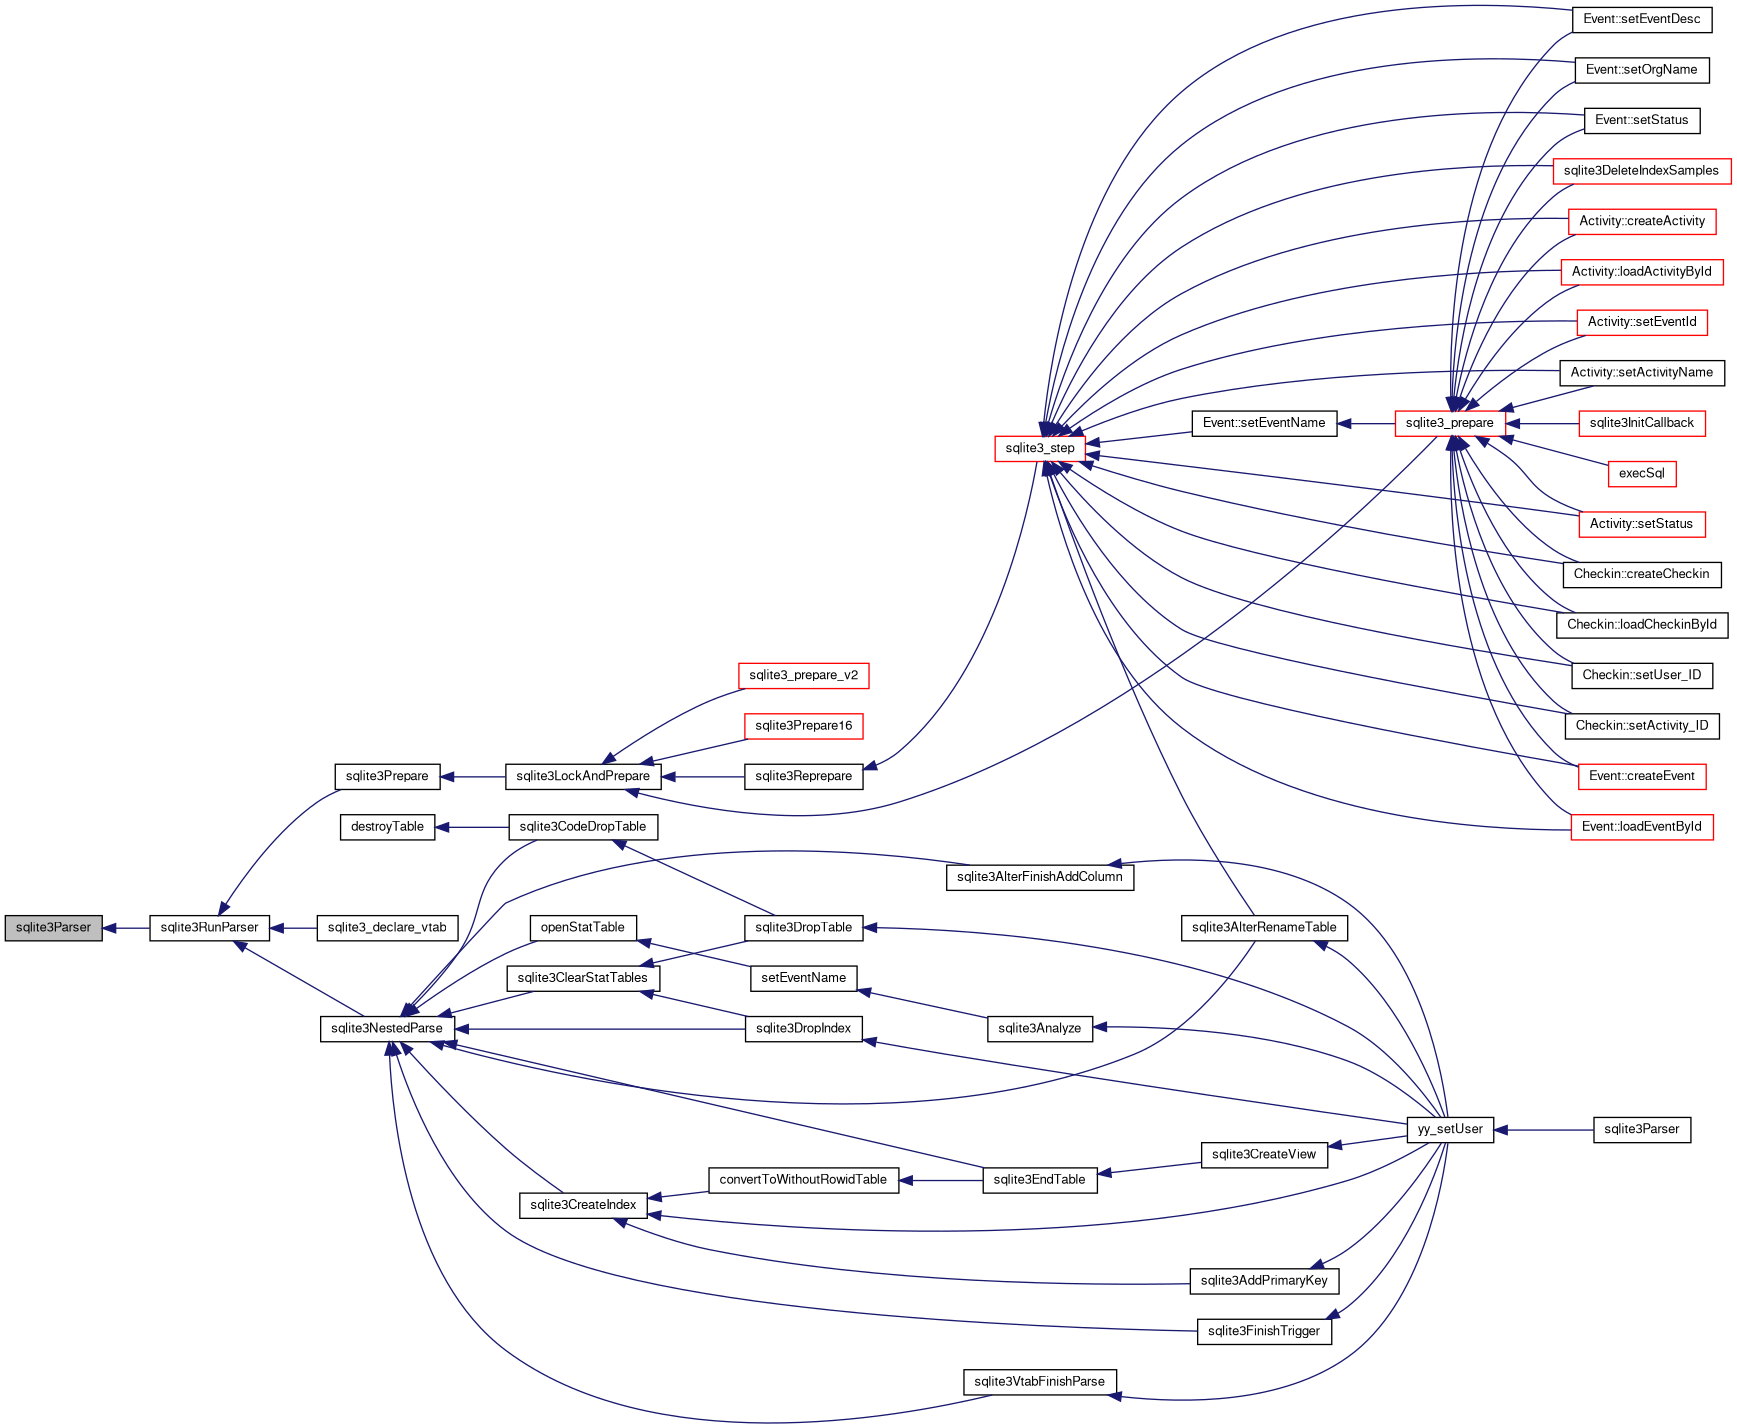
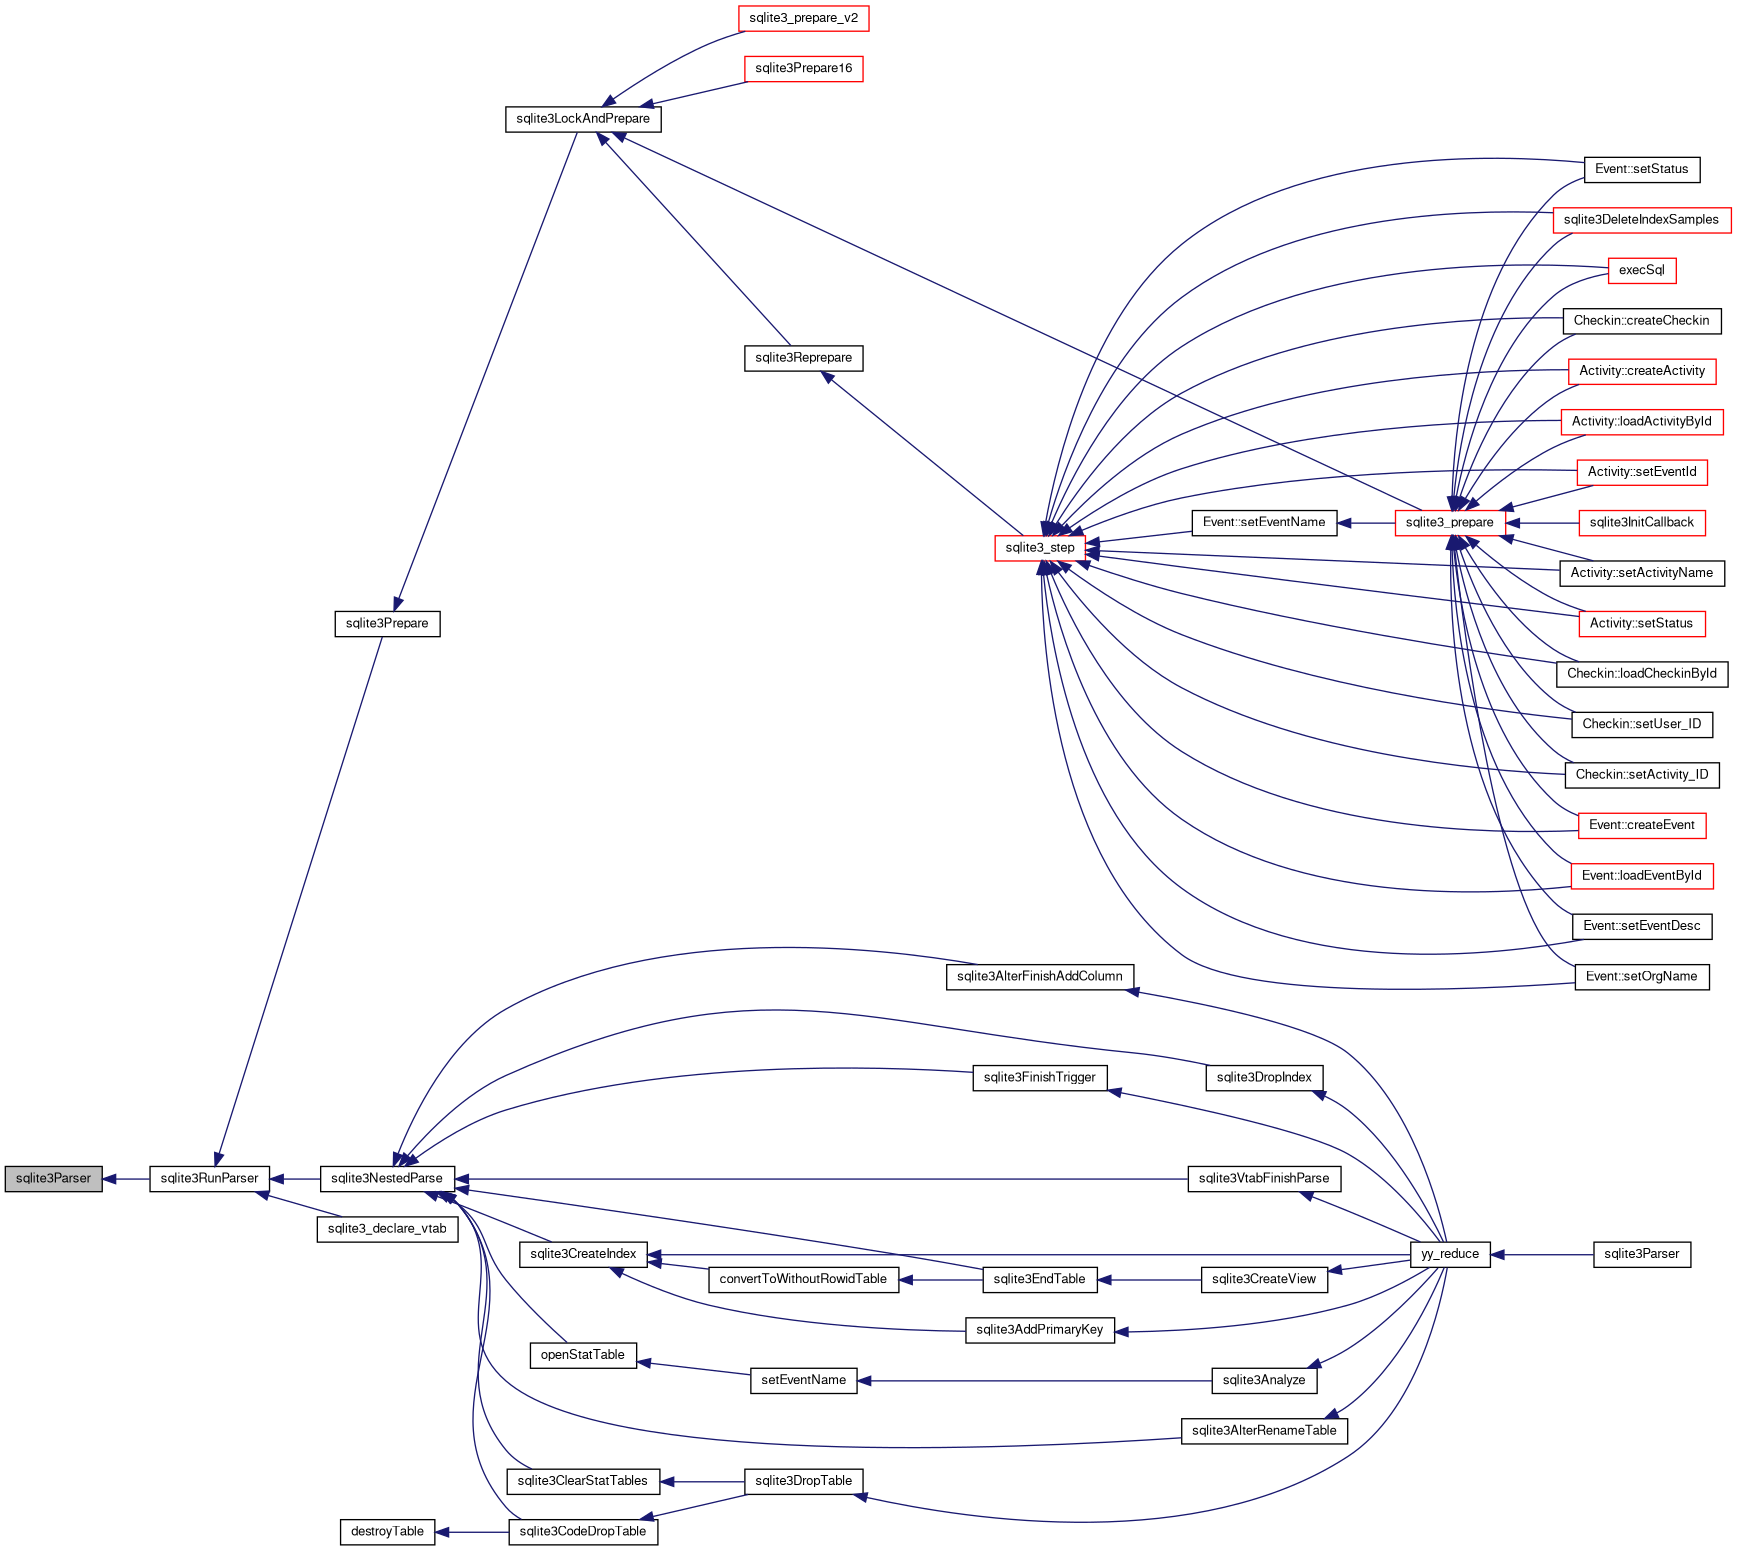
edge "sqlite3AlterRenameTable" -> "sqlite3_step": now "execSql" -> "sqlite3_step"
edge "sqlite3DropIndex" -> "sqlite3ClearStatTables": removed
node "yy_setUser": label "yy_setUser" -> "yy_reduce"
